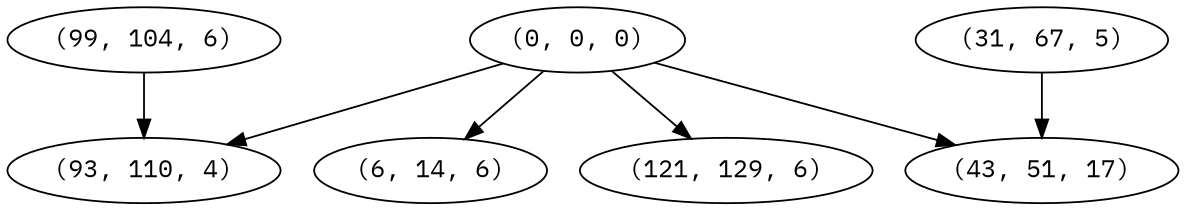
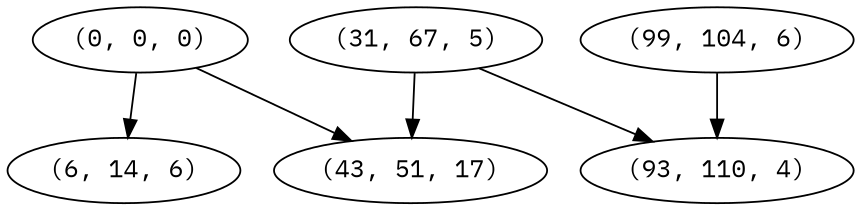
edge "(0, 0, 0)" -> "(93, 110, 4)": now "(31, 67, 5)" -> "(93, 110, 4)"
node "(121, 129, 6)": removed
